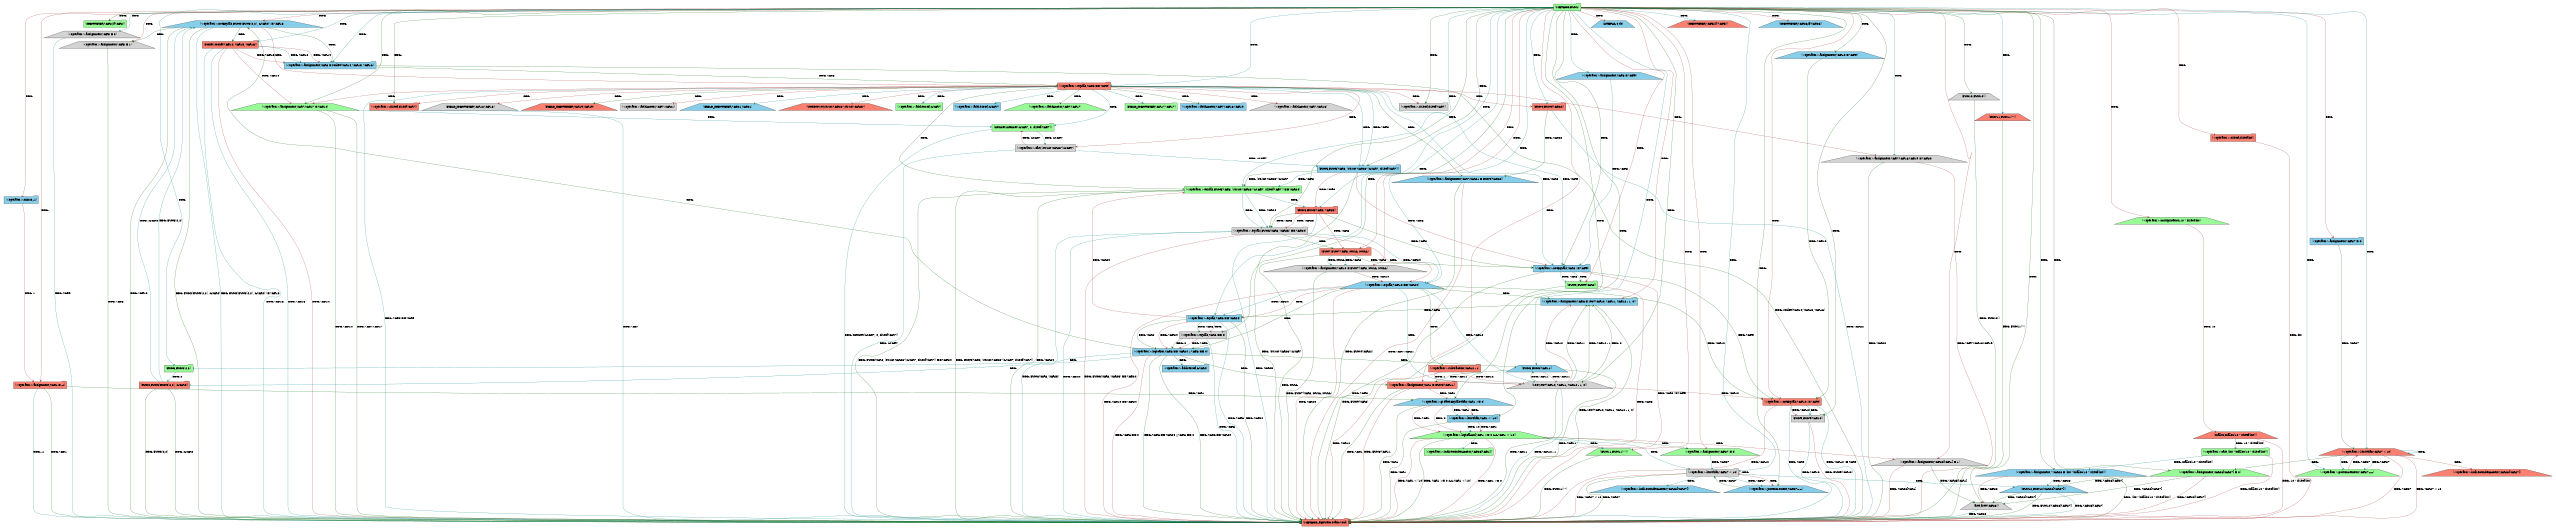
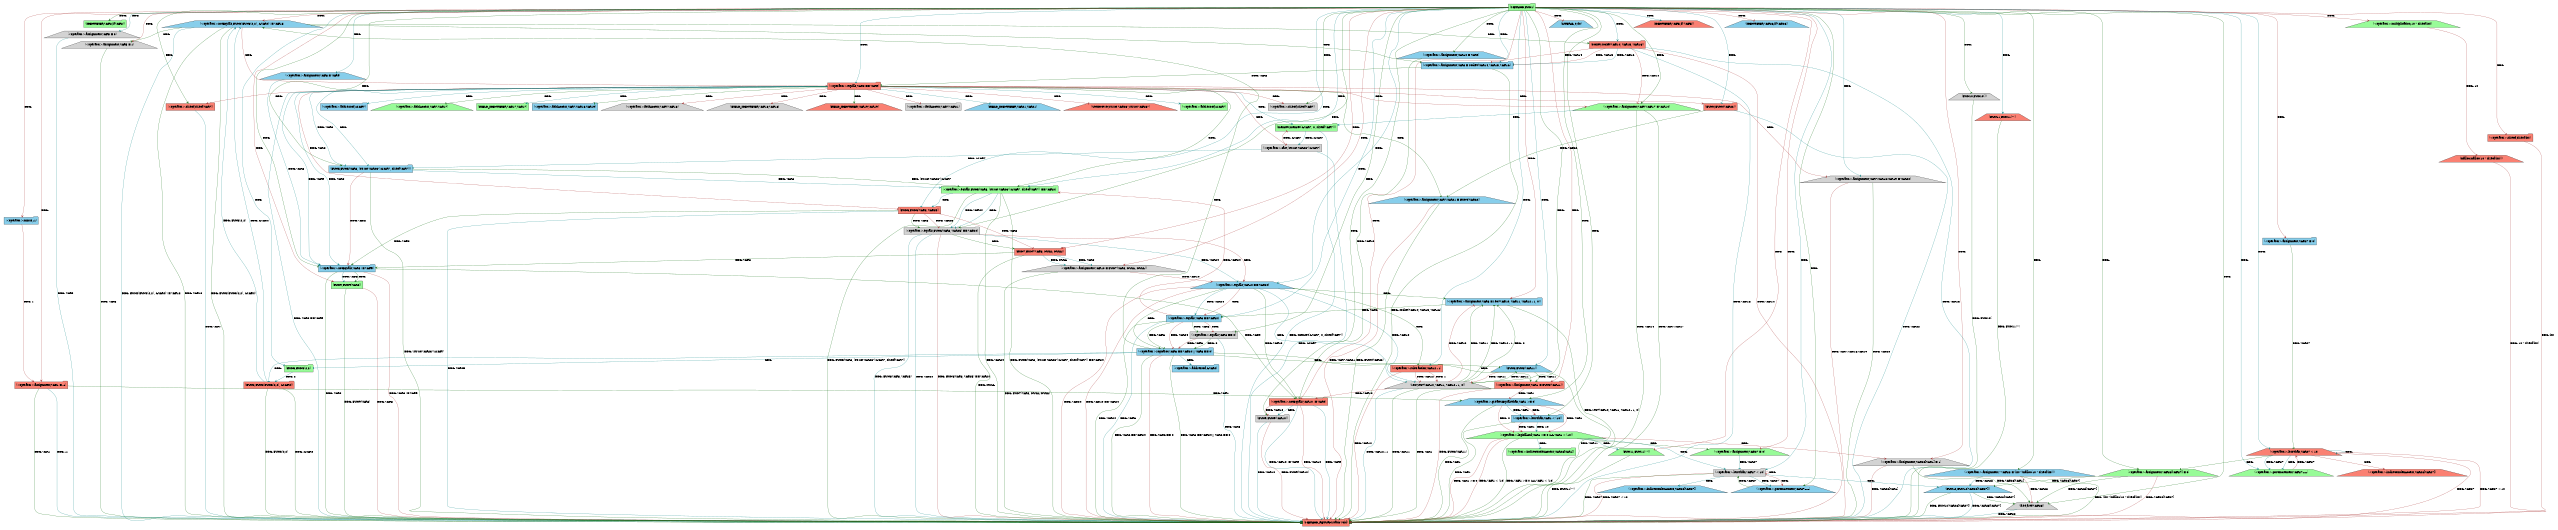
edge "(METHOD,FUN1)" -> "(<operator>.minus,-1)": arrowhead tee -> vee
edge "(METHOD,FUN1)" -> "(<operator>.assignment,VAR8 = VAR9)": arrowhead vee -> tee
edge "(<operator>.equals,VAR8 == VAR9)" -> "(<operator>.cast,(struct VAR23*)&VAR7)": arrowhead vee -> tee
edge "(FUN5,FUN5(VAR8, (struct VAR23*)&VAR7, sizeof(VAR7)))" -> "(FUN6,FUN6(VAR8, VAR25))": now "(<operator>.equals,VAR8 == VAR9)" -> "(FUN6,FUN6(VAR8, VAR25))"
edge "(METHOD,FUN1)" -> "(<operator>.subtraction,VAR12 - 1)": added, label "DDG:"
node "(<operator>.cast,(int *)malloc(10 * sizeof(int)))": removed
